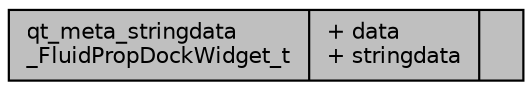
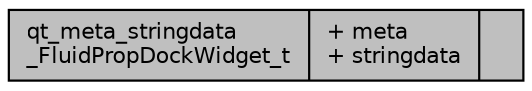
node "qt_meta_stringdata": text "+ data" -> "+ meta"
